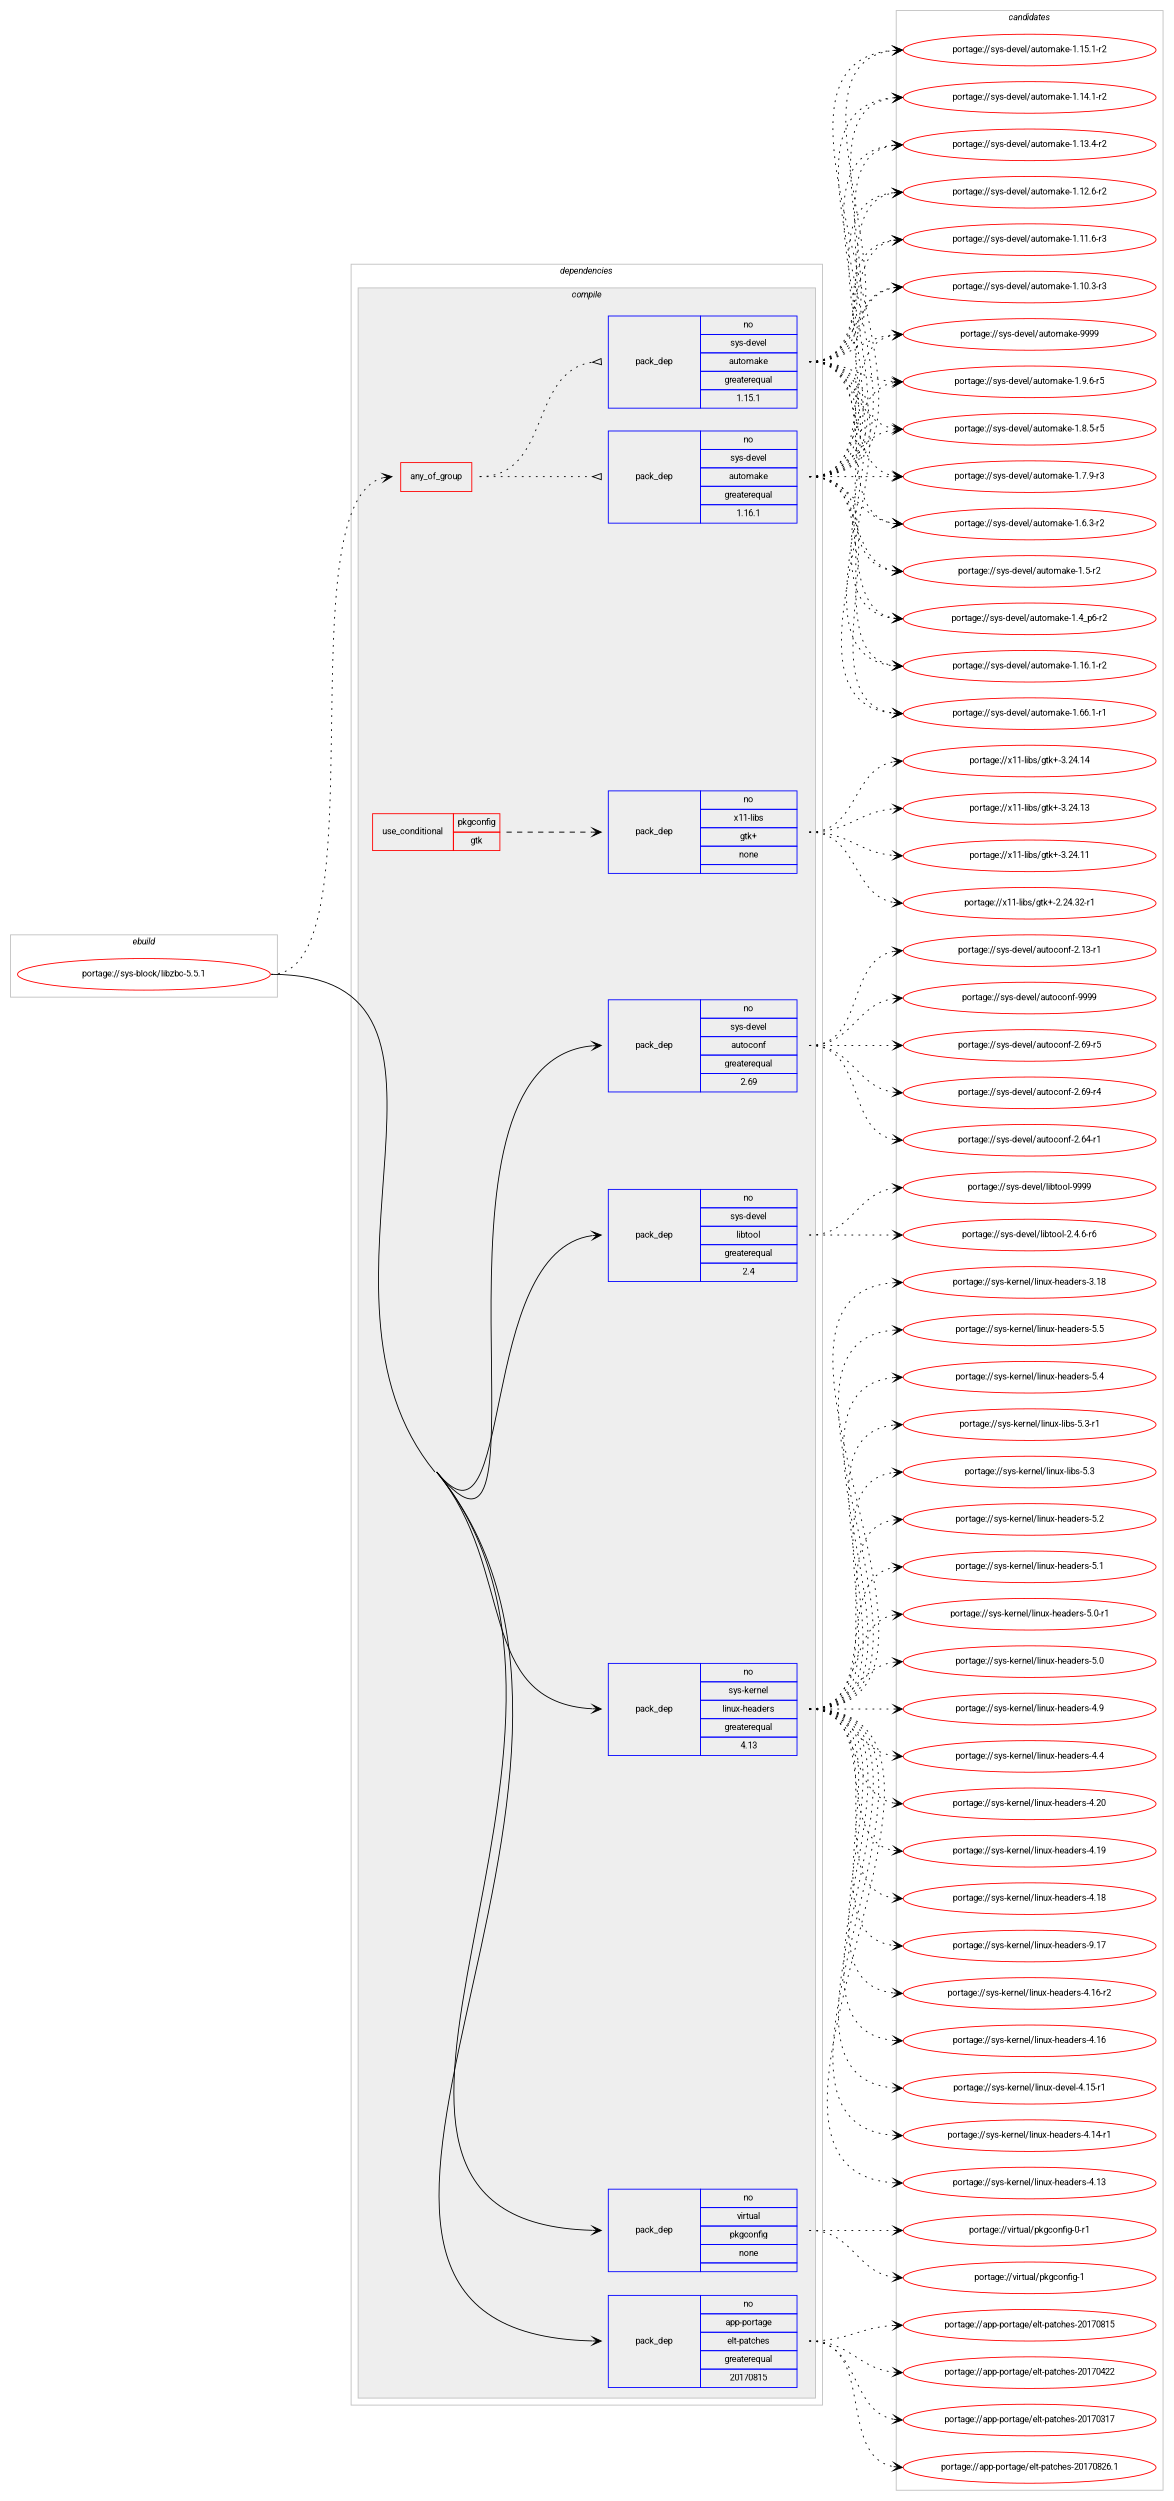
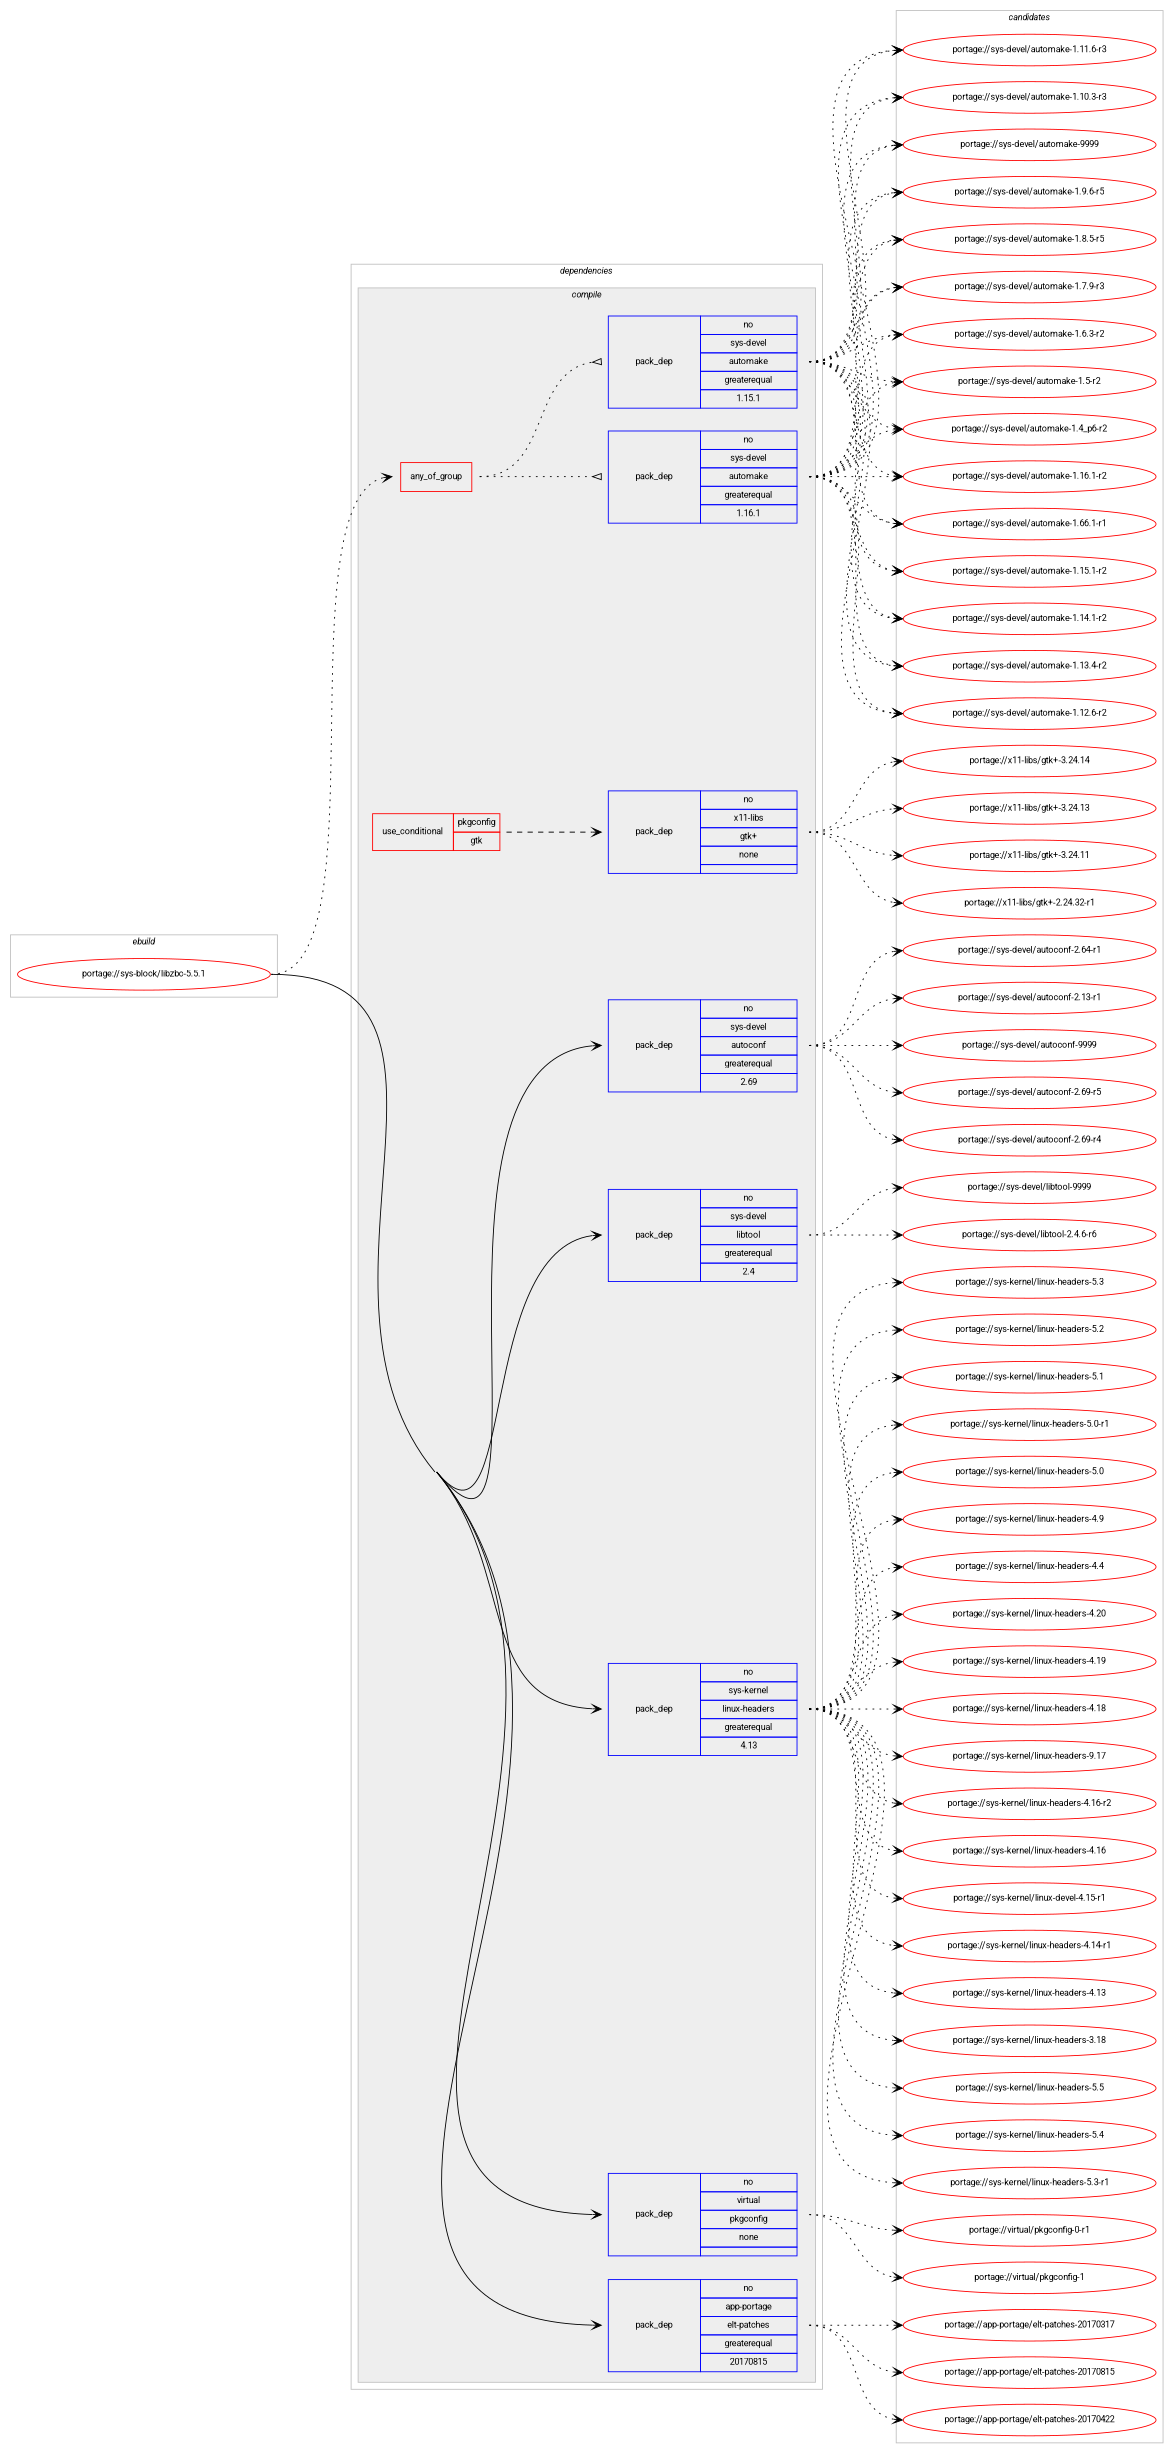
node "portage://sys-kernel/linux-libs-5.3-r1": label "portage://sys-kernel/linux-libs-5.3-r1" -> "portage://sys-kernel/linux-headers-5.3-r1"
node "portage://sys-kernel/linux-libs-5.3": label "portage://sys-kernel/linux-libs-5.3" -> "portage://sys-kernel/linux-headers-5.3"
node "portage://app-portage/elt-patches-20170826.1": removed
